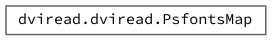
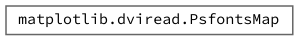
node "dviread.dviread.PsfontsMap": label "dviread.dviread.PsfontsMap" -> "matplotlib.dviread.PsfontsMap"
